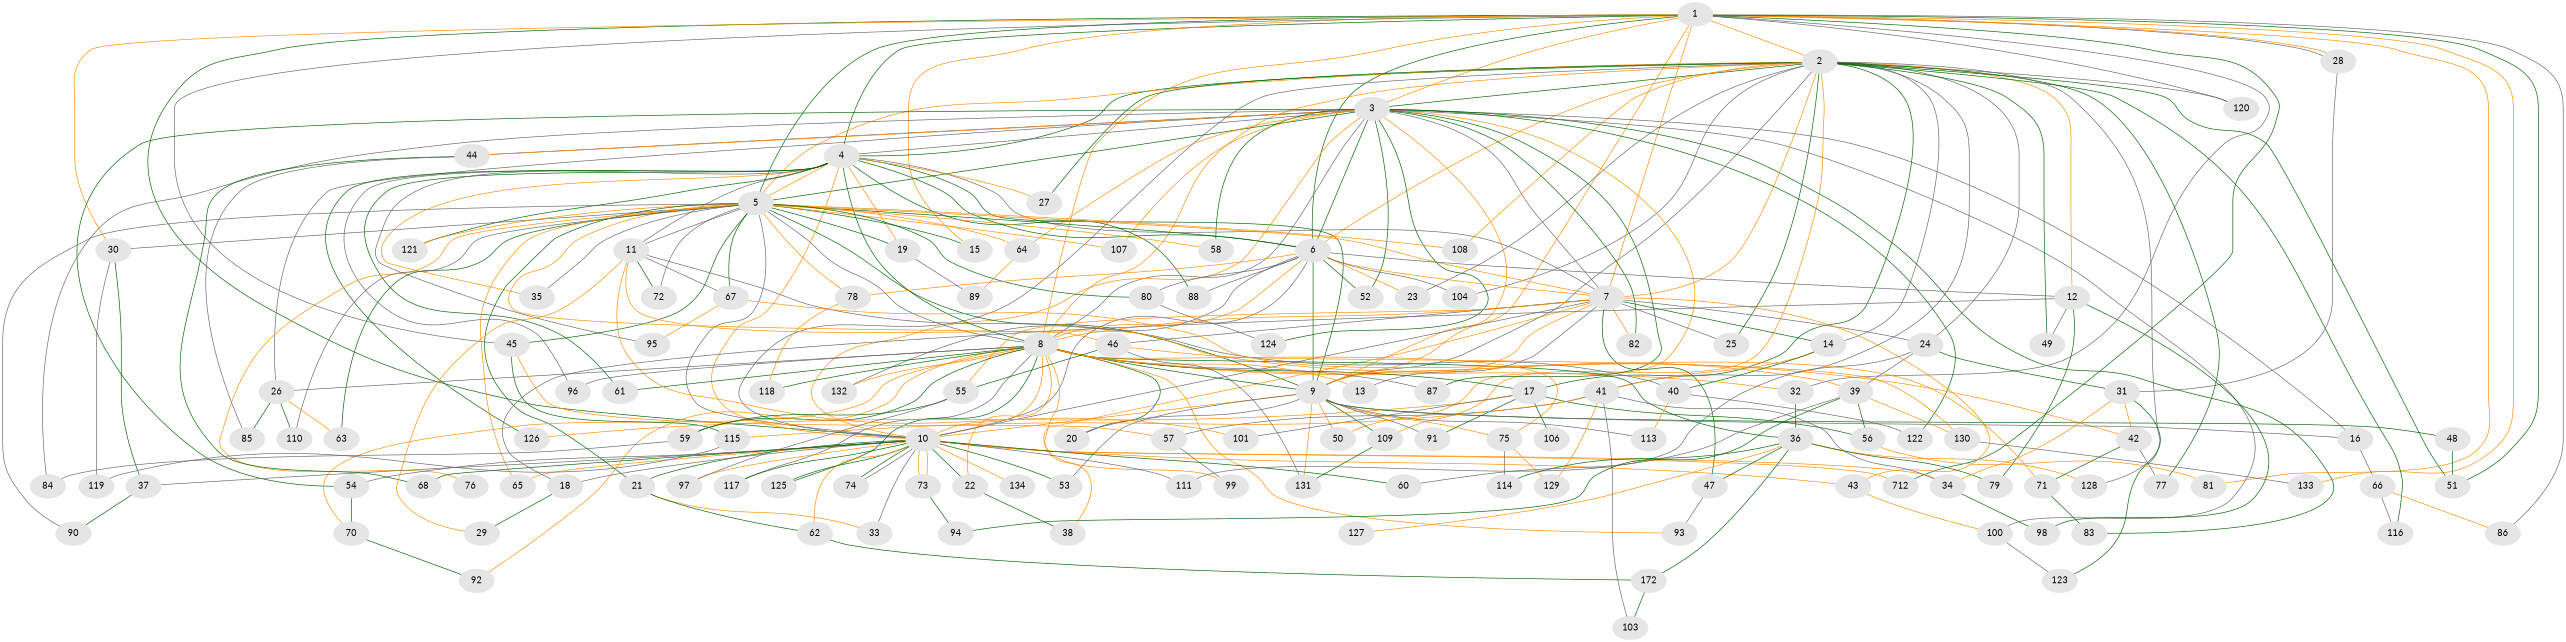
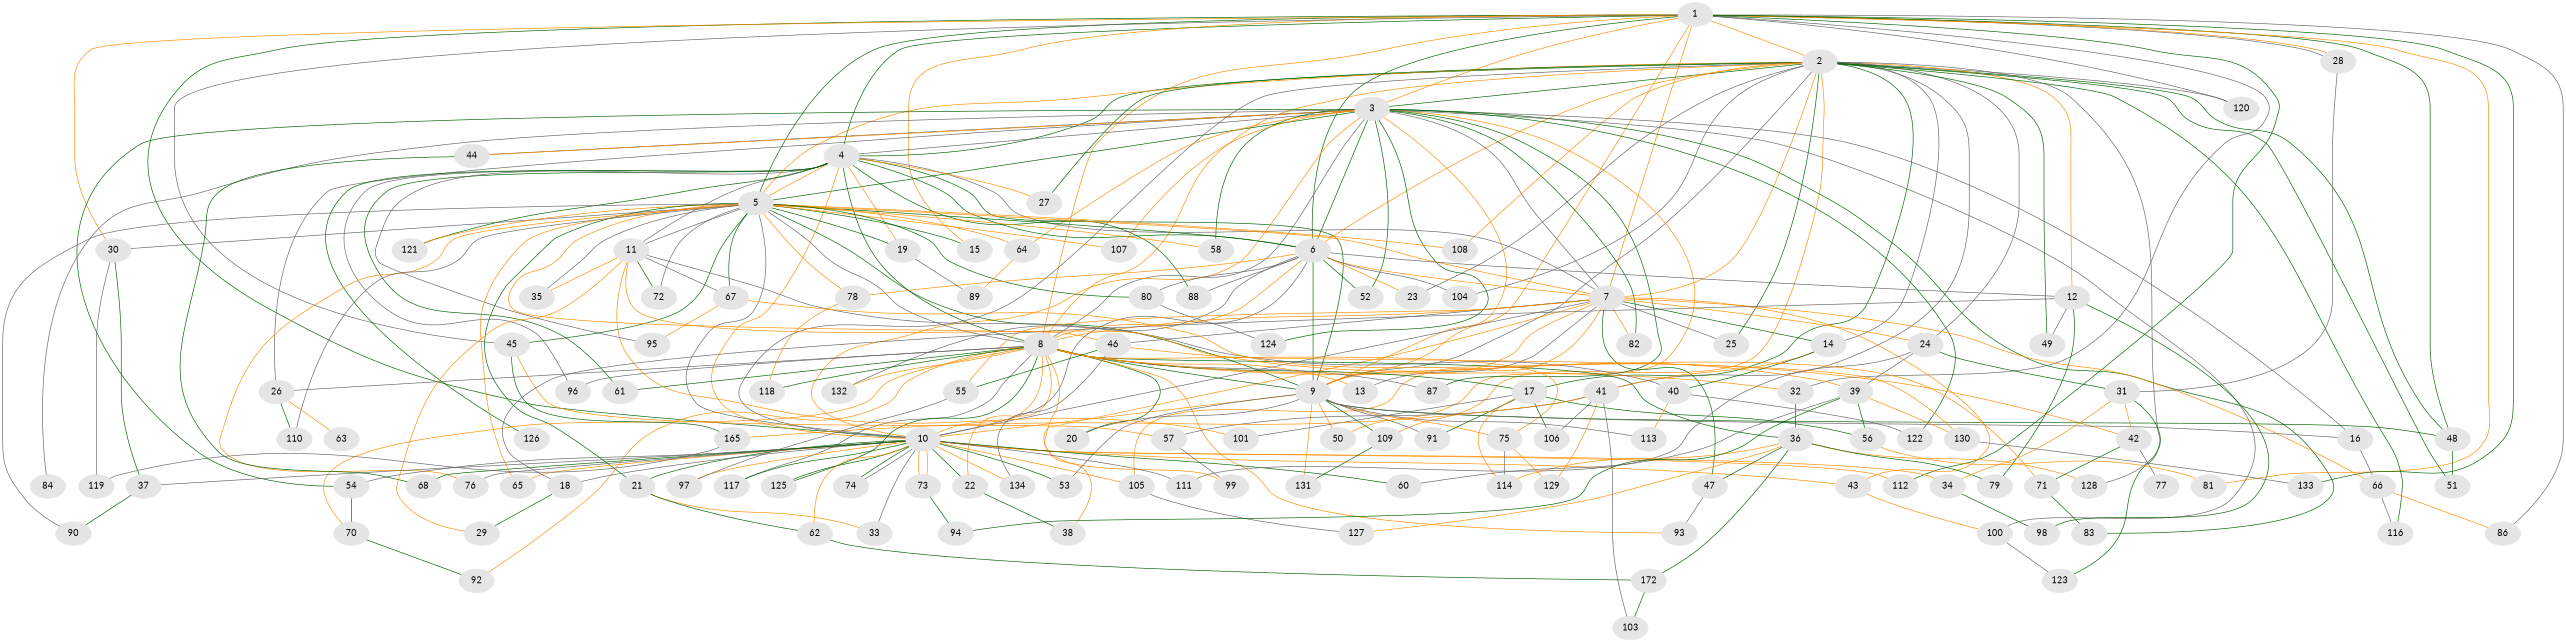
edge "1" -- "133": color darkorange -> darkgreen
edge "1" -- "51": now "1" -- "48"
edge "2" -- "77": now "2" -- "48"
edge "4" -- "35": now "11" -- "35"
edge "5" -- "63": removed
edge "7" -- "24": color gray40 -> darkorange
edge "7" -- "66": added
edge "46" -- "131": now "46" -- "134"
edge "41" -- "34": now "41" -- "106"
edge "17" -- "126": now "17" -- "114"
node "85": removed
node "59": removed
node "115": label "115" -> "165"
edge "10" -- "76": added
edge "36" -- "114": color darkgreen -> darkorange
node "105": added
node "712": label "712" -> "112"
